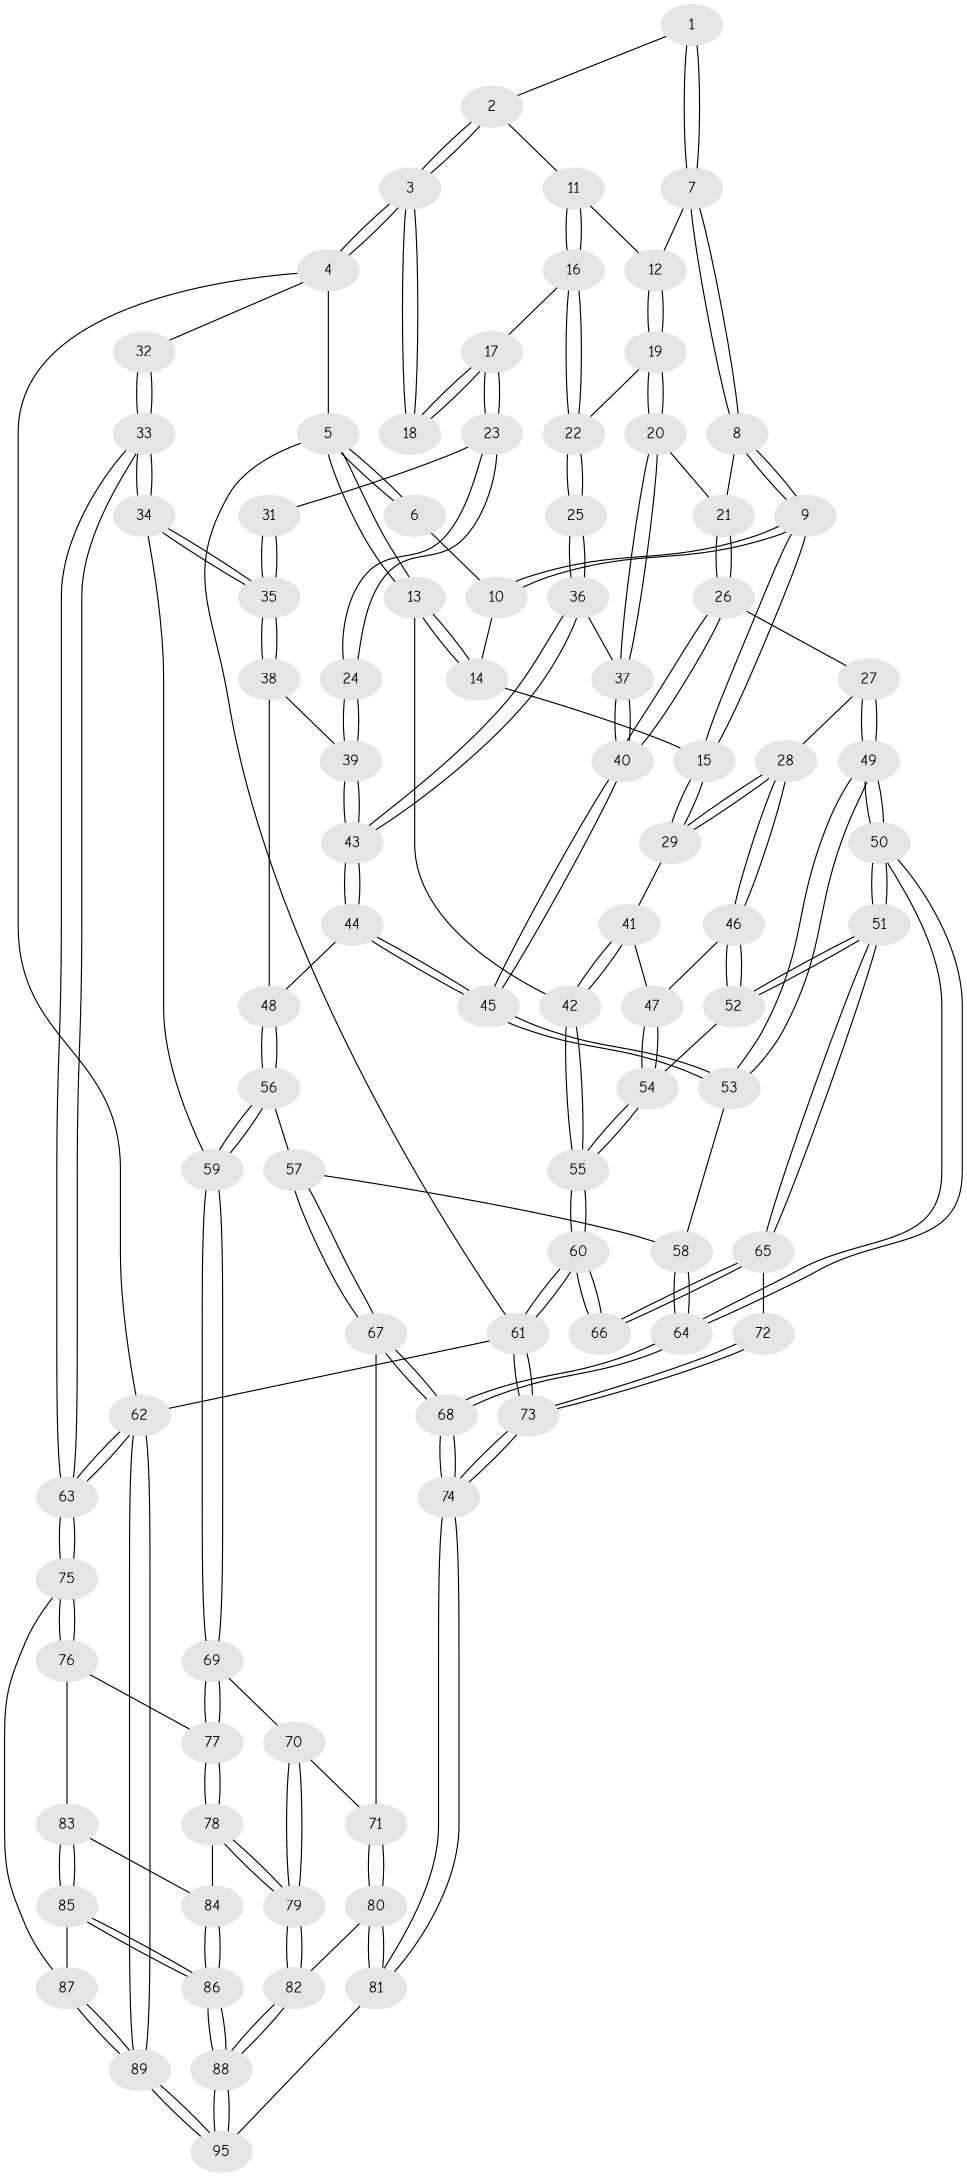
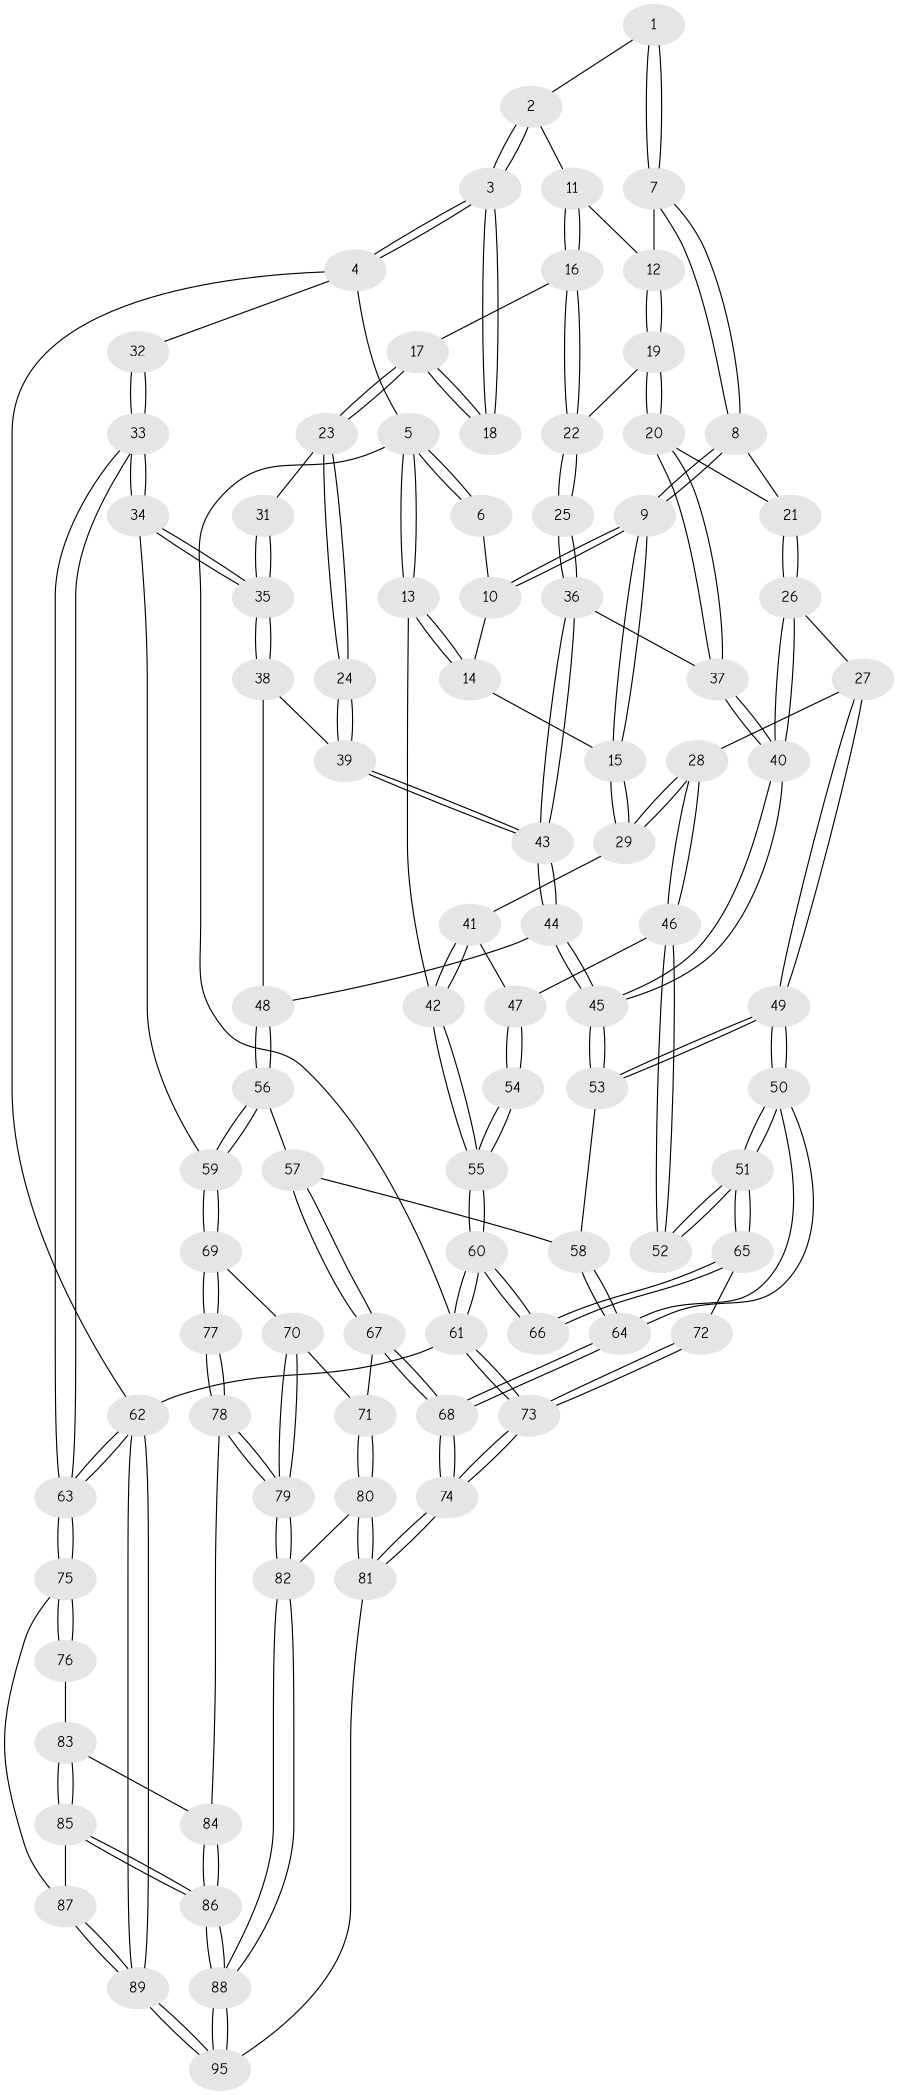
edge "52" -- "54": removed
edge "76" -- "77": removed
